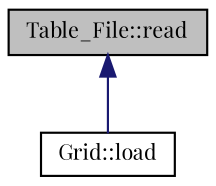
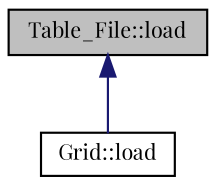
node "Table_File::read": label "Table_File::read" -> "Table_File::load"
